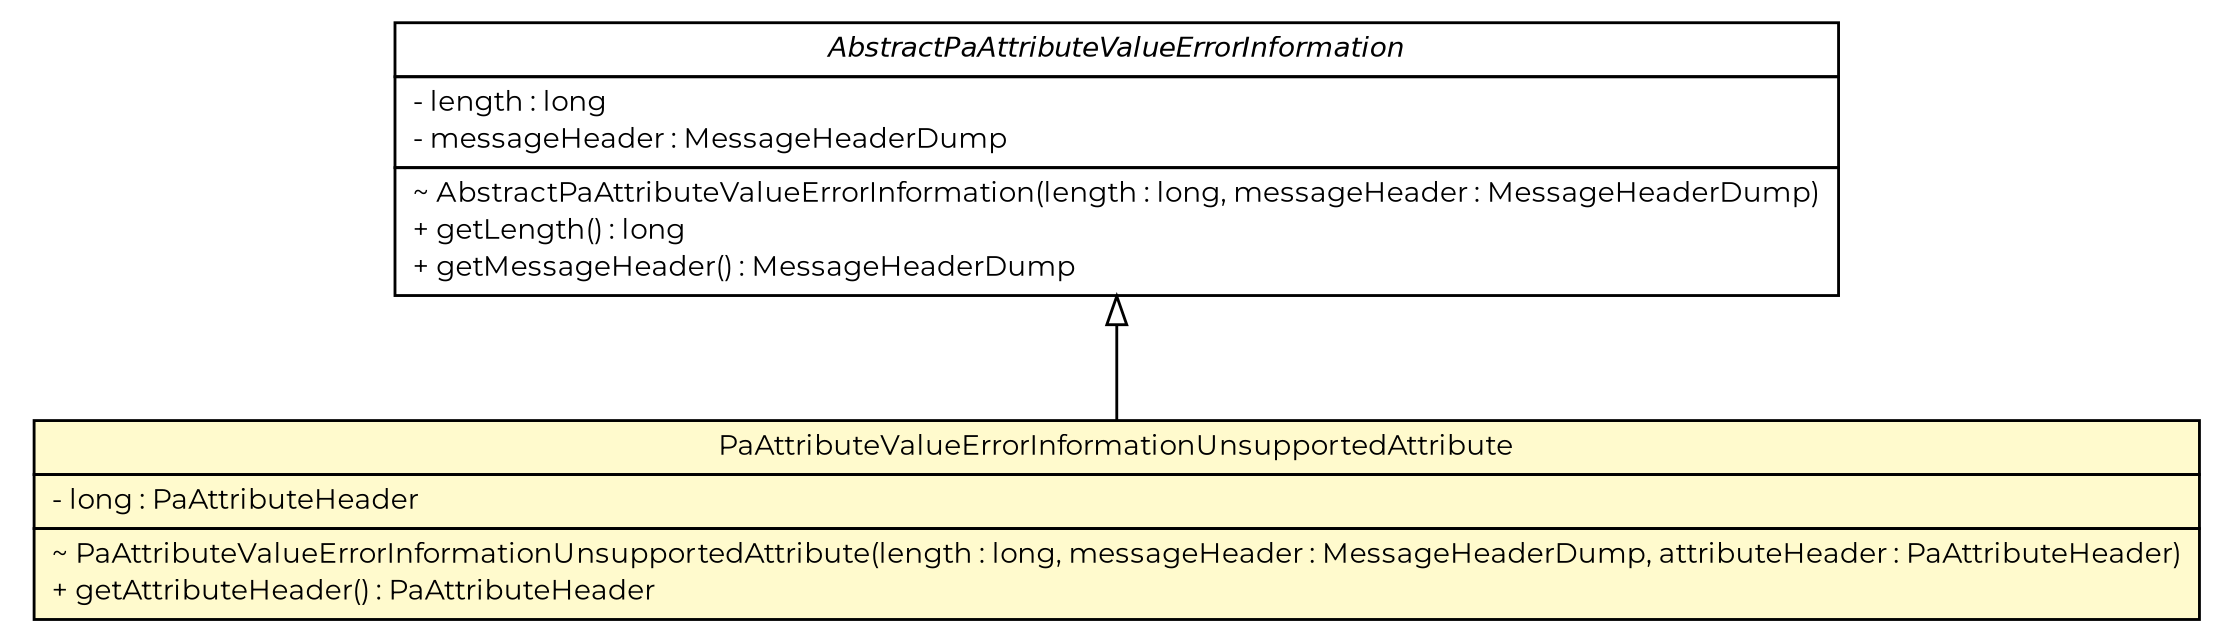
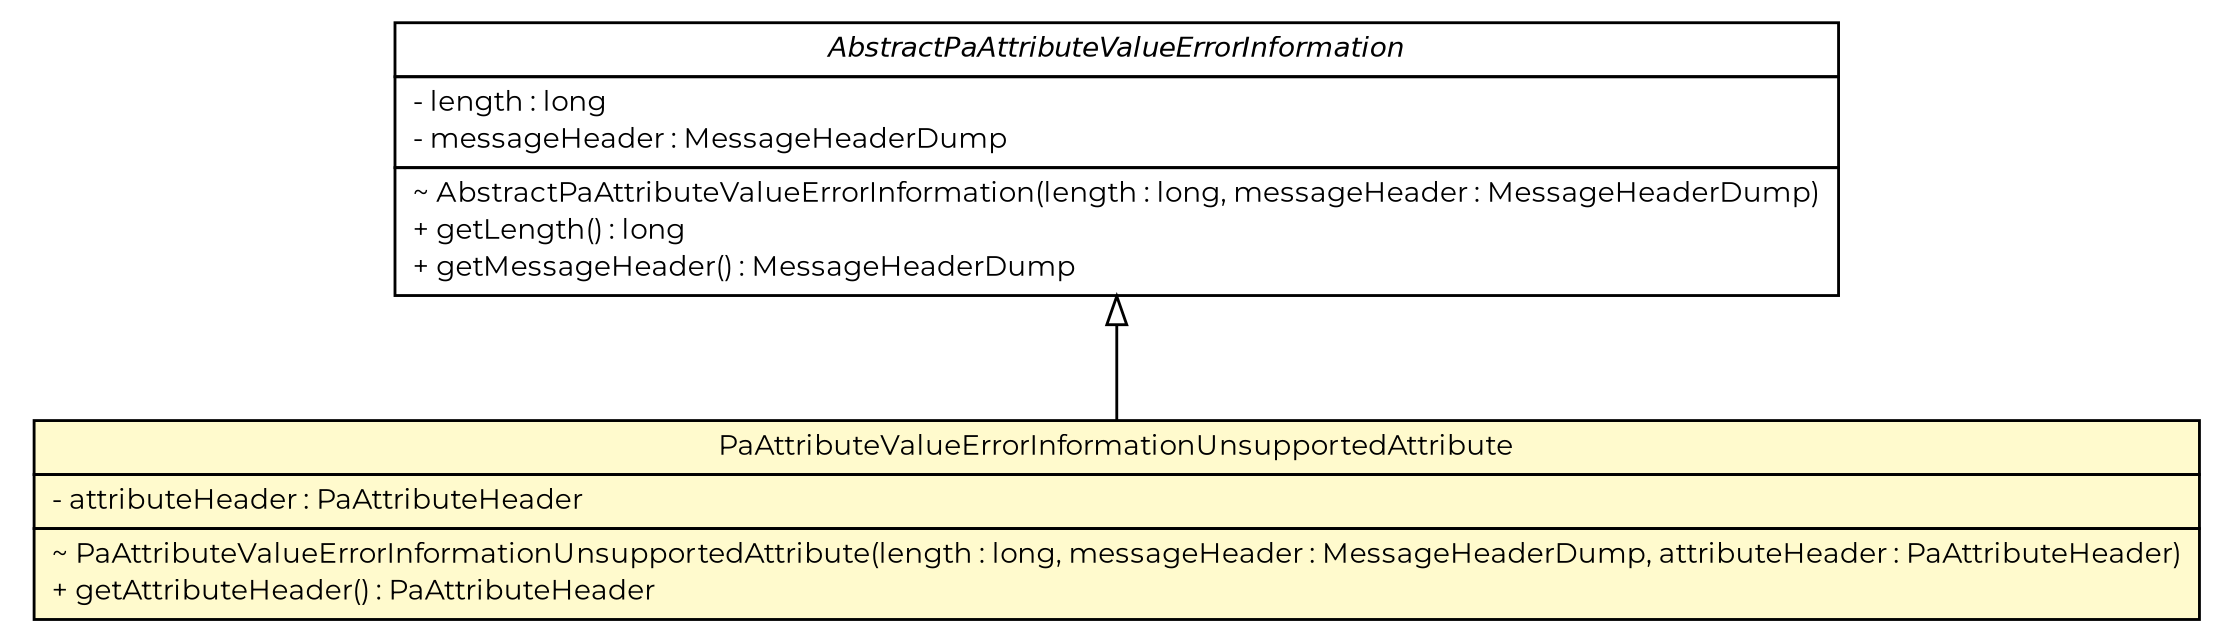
node "PaAttributeValueErrorInformationUnsupportedAttribute": text "- long : PaAttributeHeader" -> "- attributeHeader : PaAttributeHeader"
